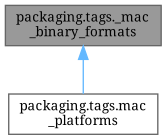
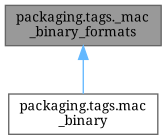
node "packaging.tags.mac _platforms": label "packaging.tags.mac _platforms" -> "packaging.tags.mac _binary"
